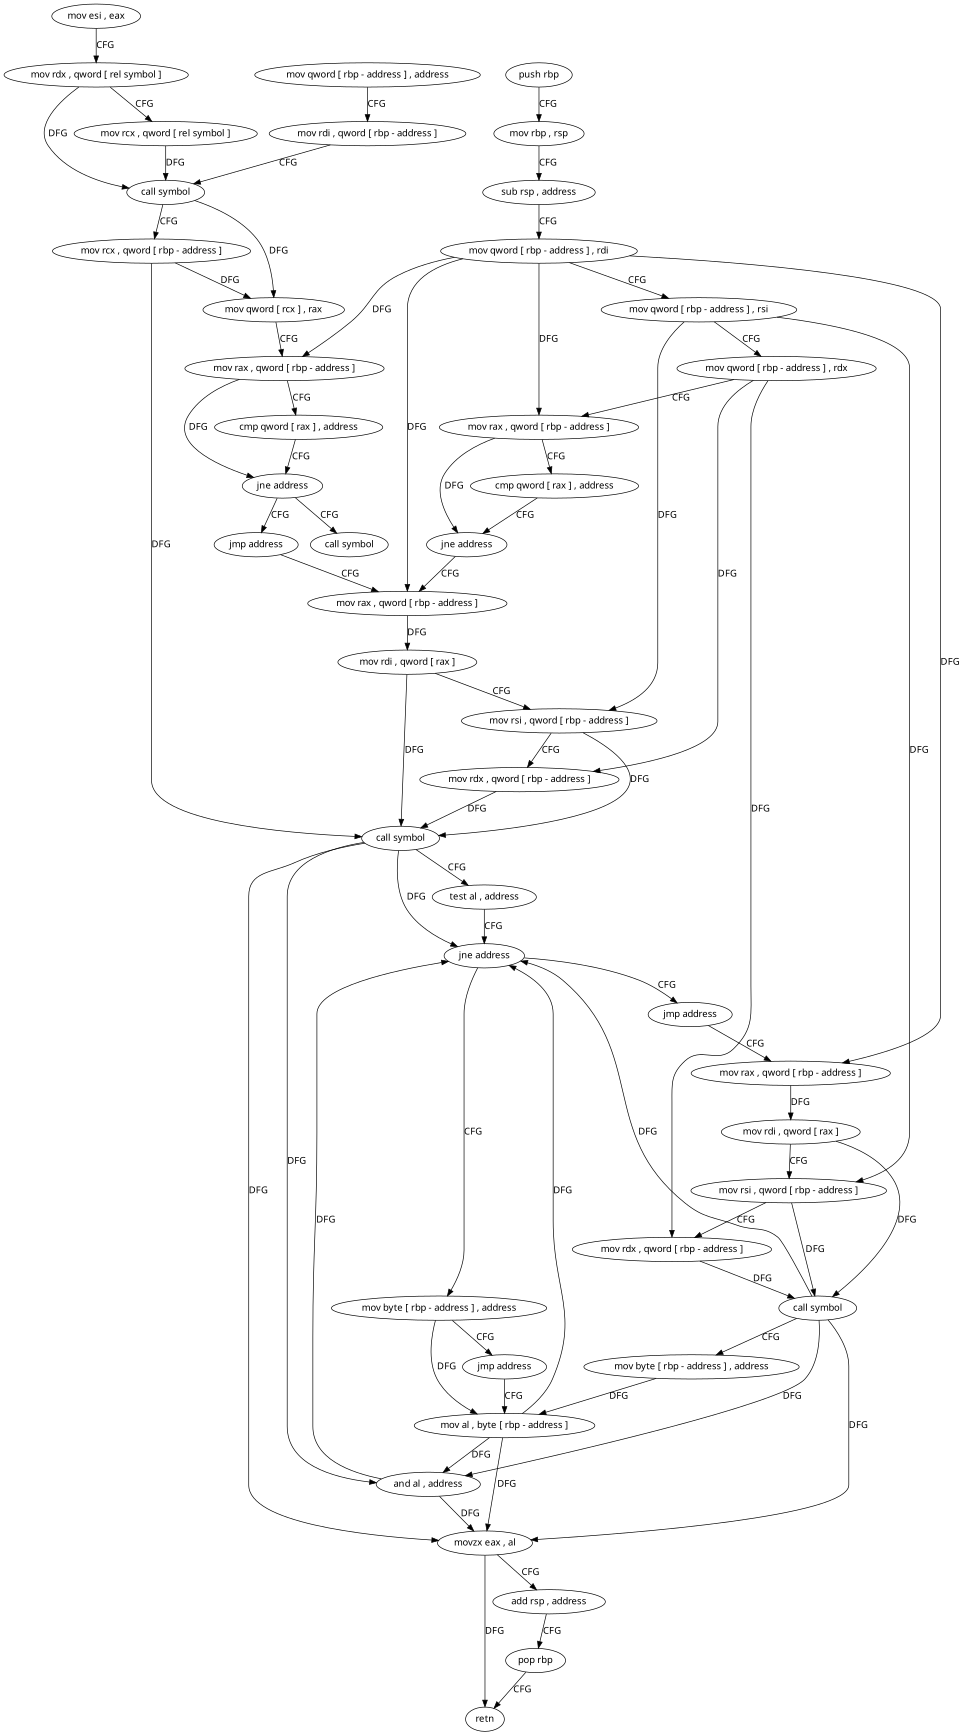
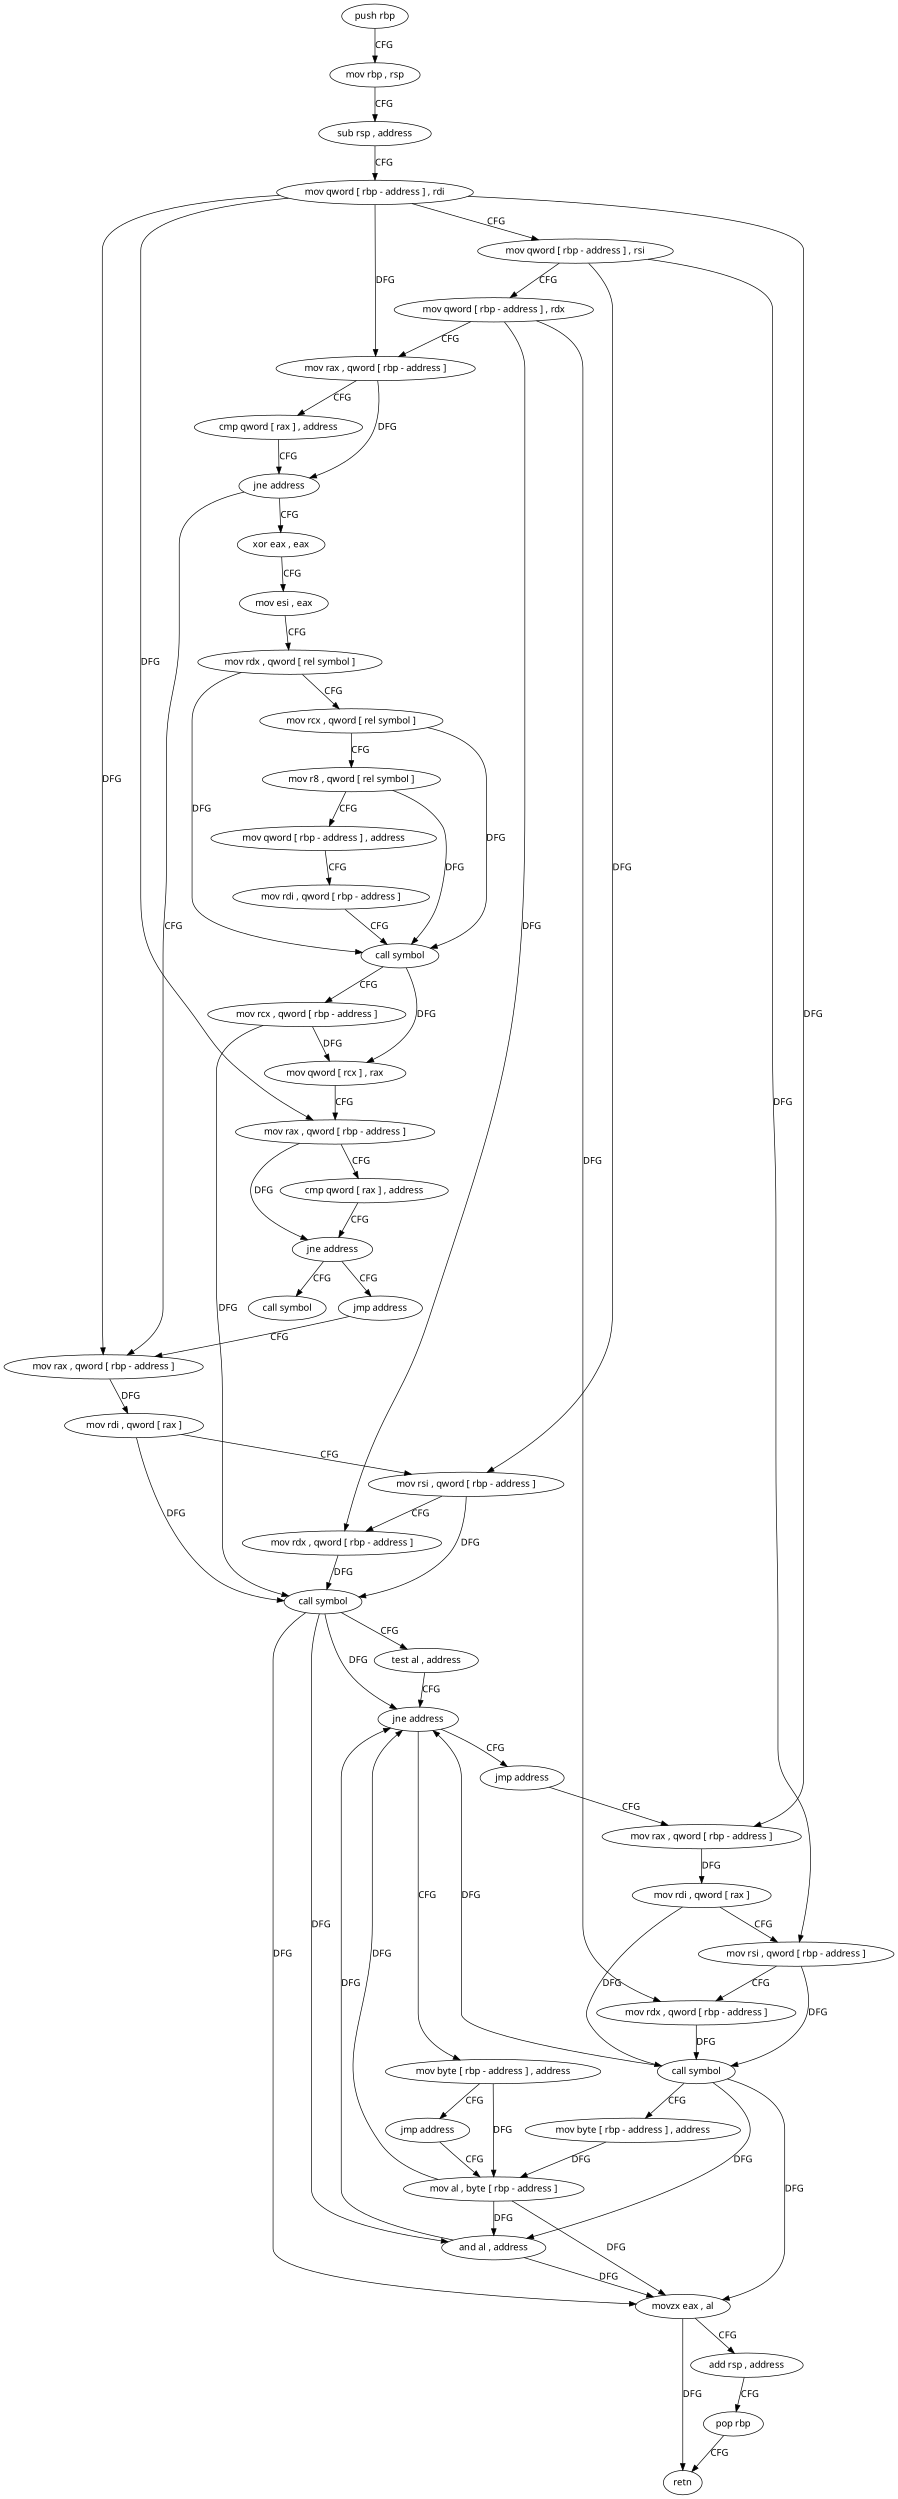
node "xor eax , eax": added
node "mov r8 , qword [ rel symbol ]": added
